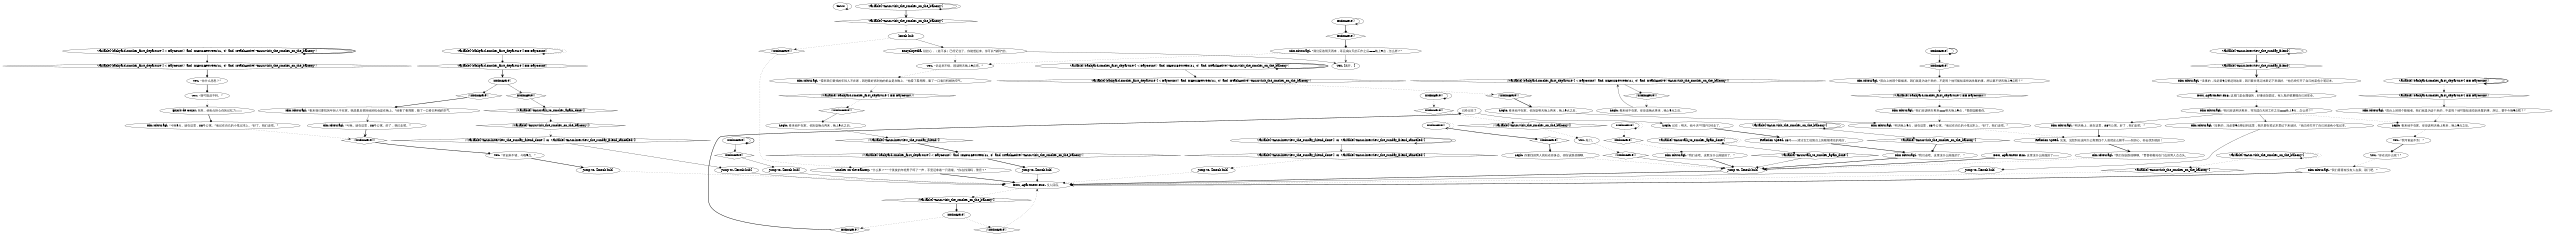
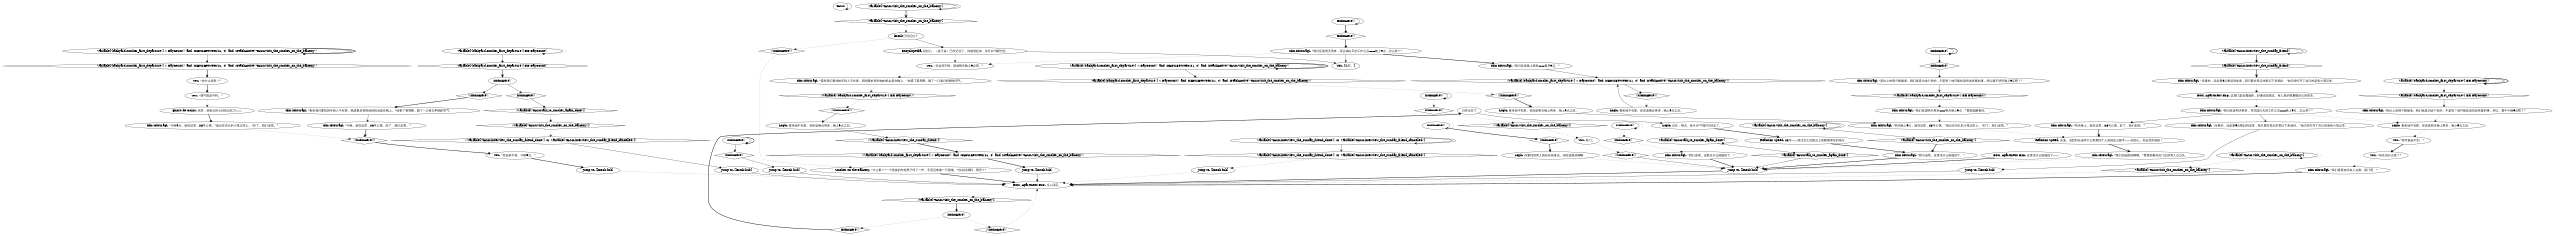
node "knock hub": label "knock hub" -> "knock 已经记住了"
node "Kim Kitsuragi: “我们应该晚上再来——最早9点。”": added
edge "Kim Kitsuragi: “明天晚上，就在这里，28号公寓。好了，我们走吧。”" -> "Reaction Speed: 见鬼。没想到在这间大公寓里找个人居然这么棘手……别担心。你会找到他的！": arrowhead dot -> vee
